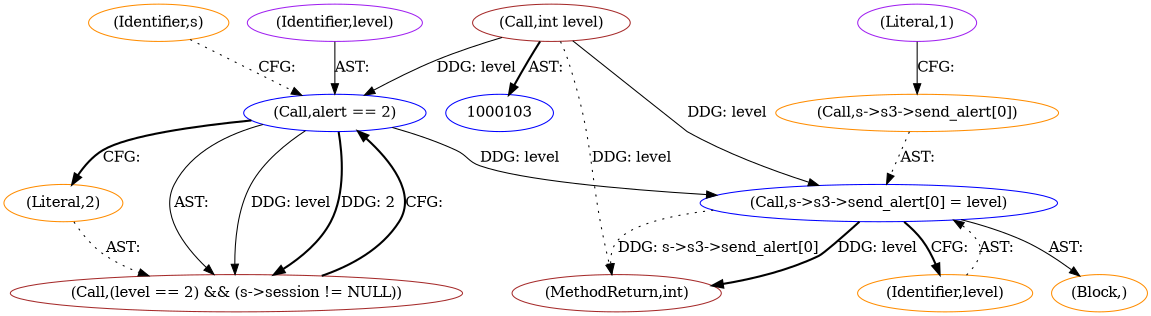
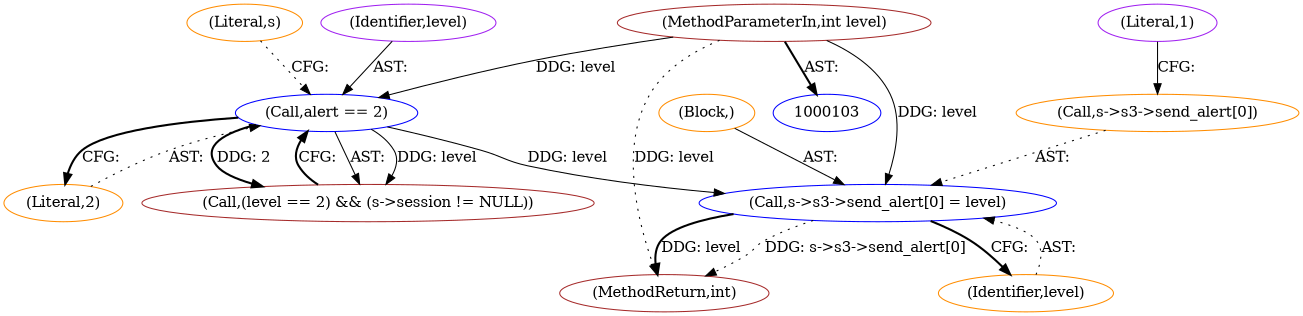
node "(Identifier,s)": label "(Identifier,s)" -> "(Literal,s)"
node "(Call,int level)": label "(Call,int level)" -> "(MethodParameterIn,int level)"
edge "(Call,s->s3->send_alert[0] = level)" -> "(Block,)": reversed
edge "(Literal,2)" -> "(Call,(level == 2) && (s->session != NULL))": now "(Literal,2)" -> "(Call,alert == 2)"
